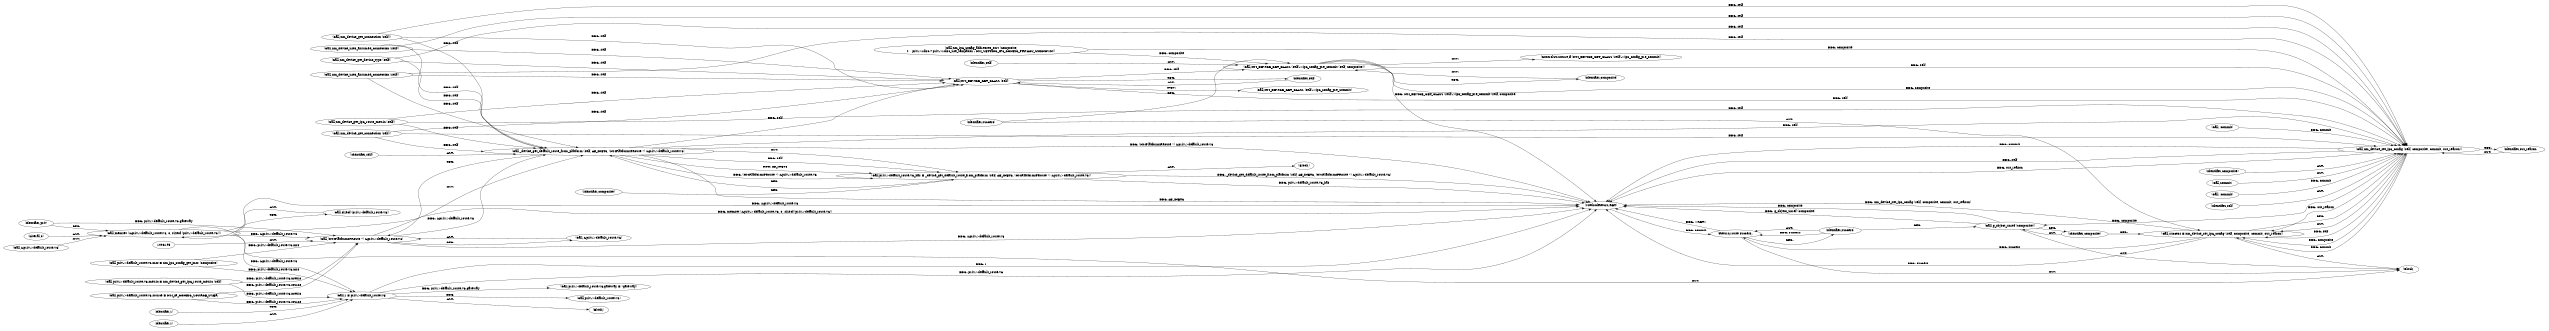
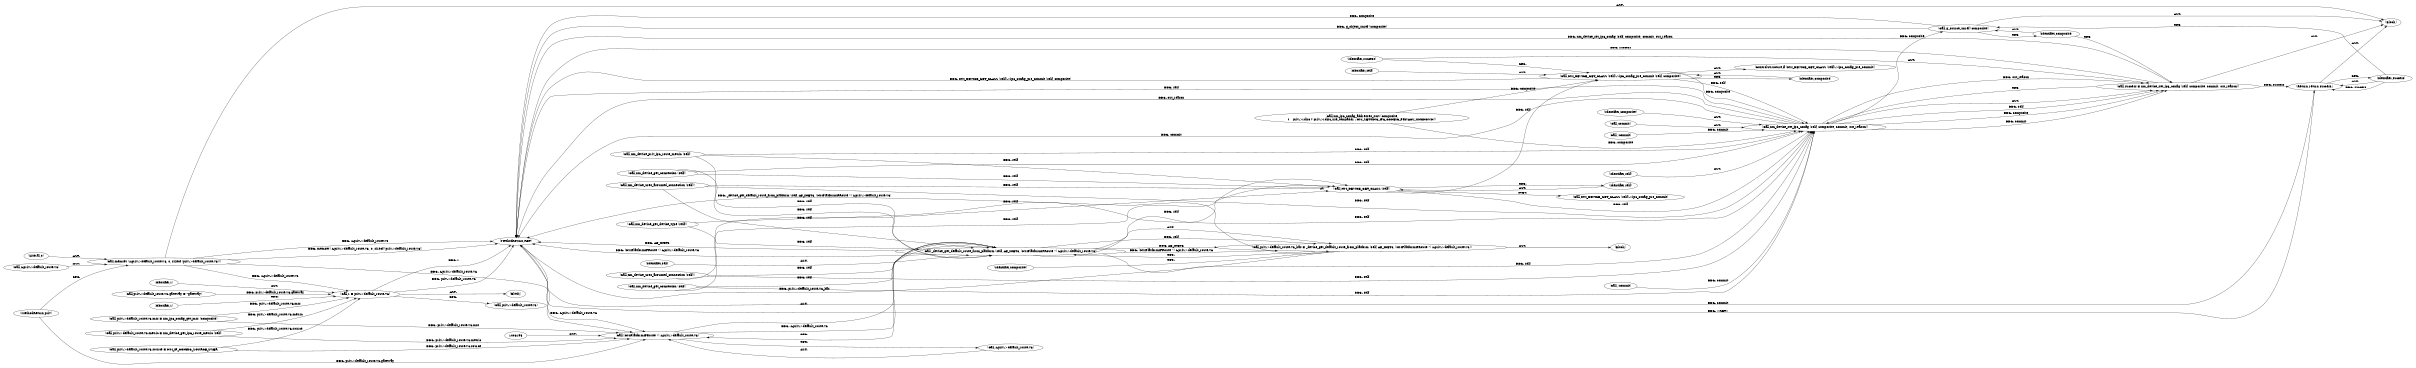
edge "(Call,nm_device_get_device_type (self))" -> "(Call,NM_DEVICE_GET_CLASS (self))": removed, label "DDG: self"
node "(Call,nm_device_get_ip6_route_metric (self))": label "(Call,nm_device_get_ip6_route_metric (self))" -> "(Call,nm_device_priv_ip6_route_metric (self))"
node "(Identifier,out_reason)": removed
node "(Call,sizeof (priv->default_route.v6))": removed
node "(Identifier,priv)": label "(Identifier,priv)" -> "(MethodReturn,priv)"
node "(Call,g_object_unref (composite))": label "(Call,g_object_unref (composite))" -> "(Call,g_source_unref (composite))"
node "(Return,route success;)": label "(Return,route success;)" -> "(Return,return success;)"
edge "(Call,(NMPlatformIPRoute *) &priv->default_route.v6)" -> "(MethodReturn,RET)": reversed
edge "(Call,r = priv->default_route.v6)" -> "(Call,priv->default_route.v6.gateway = *gateway)": reversed
edge "(Call,r = priv->default_route.v6)" -> "(Call,priv->default_route.v6)": label "DDG: " -> "CFG: "
